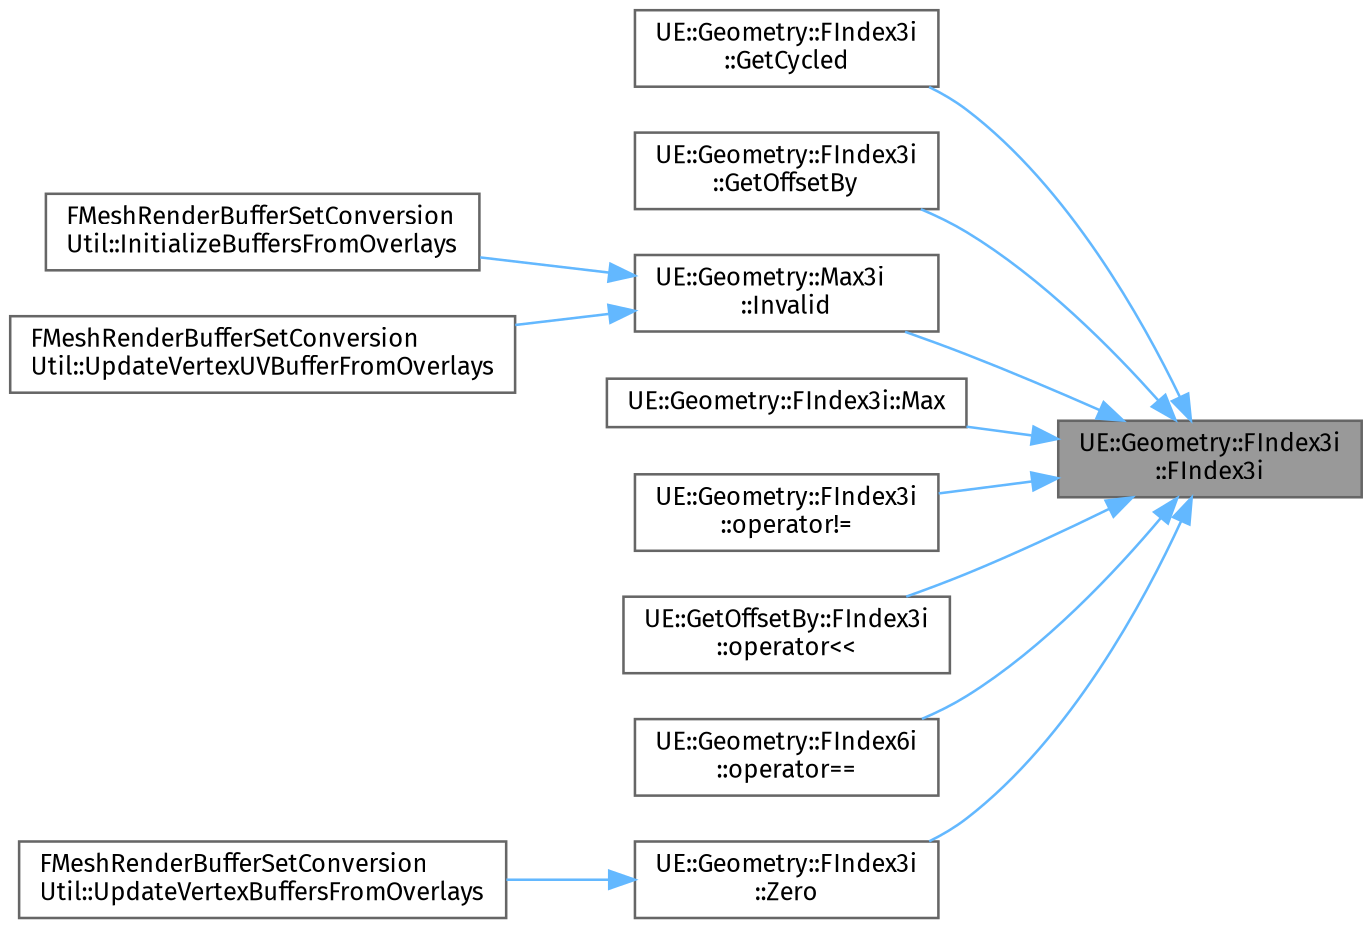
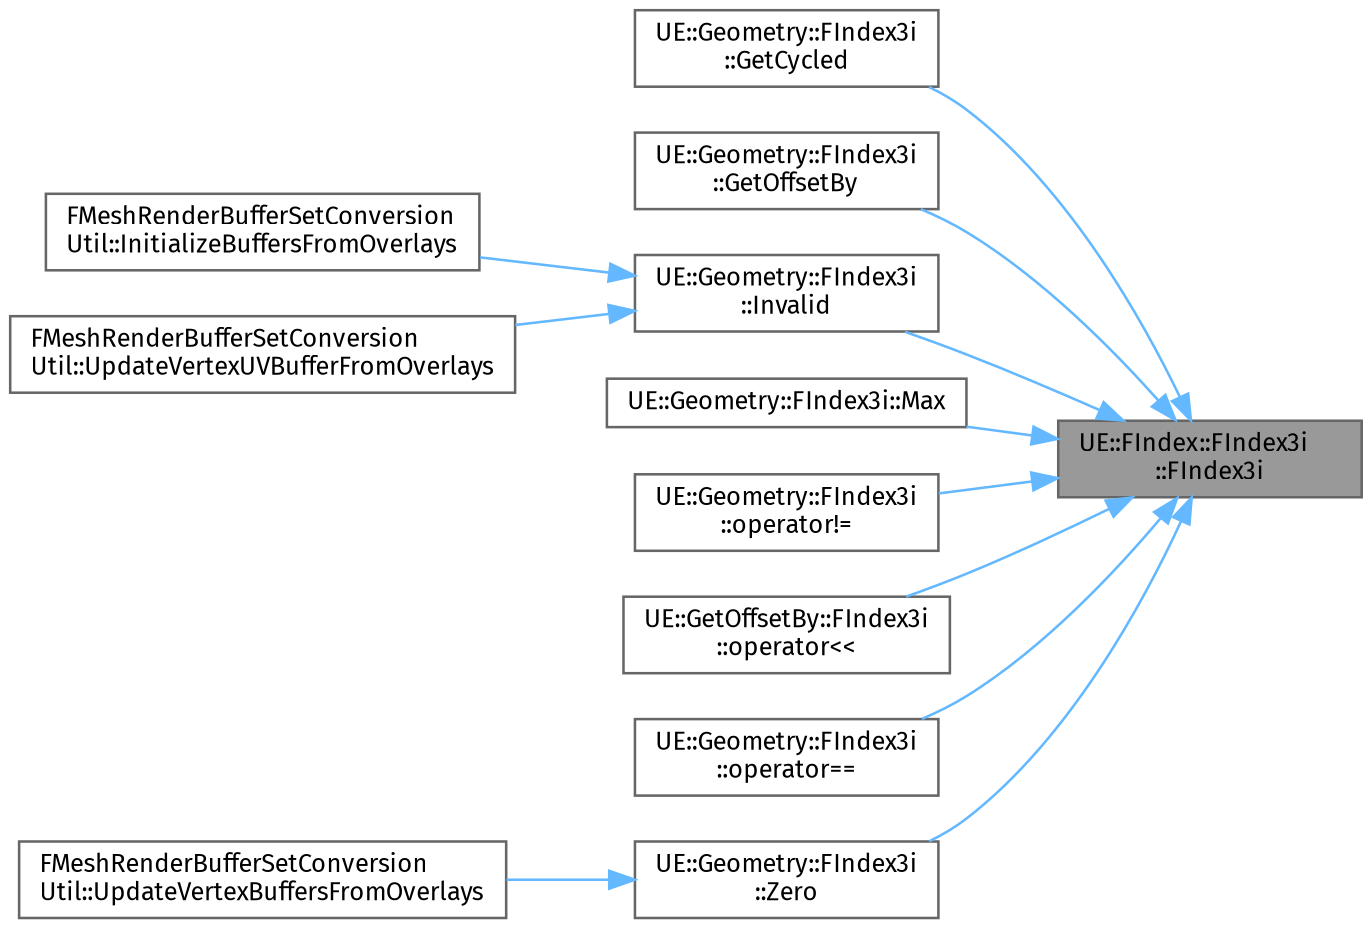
node "UE::Geometry::Max3i ::Invalid": label "UE::Geometry::Max3i ::Invalid" -> "UE::Geometry::FIndex3i ::Invalid"
node "UE::Geometry::FIndex3i ::FIndex3i": label "UE::Geometry::FIndex3i ::FIndex3i" -> "UE::FIndex::FIndex3i ::FIndex3i"
node "UE::Geometry::FIndex6i ::operator==": label "UE::Geometry::FIndex6i ::operator==" -> "UE::Geometry::FIndex3i ::operator=="
